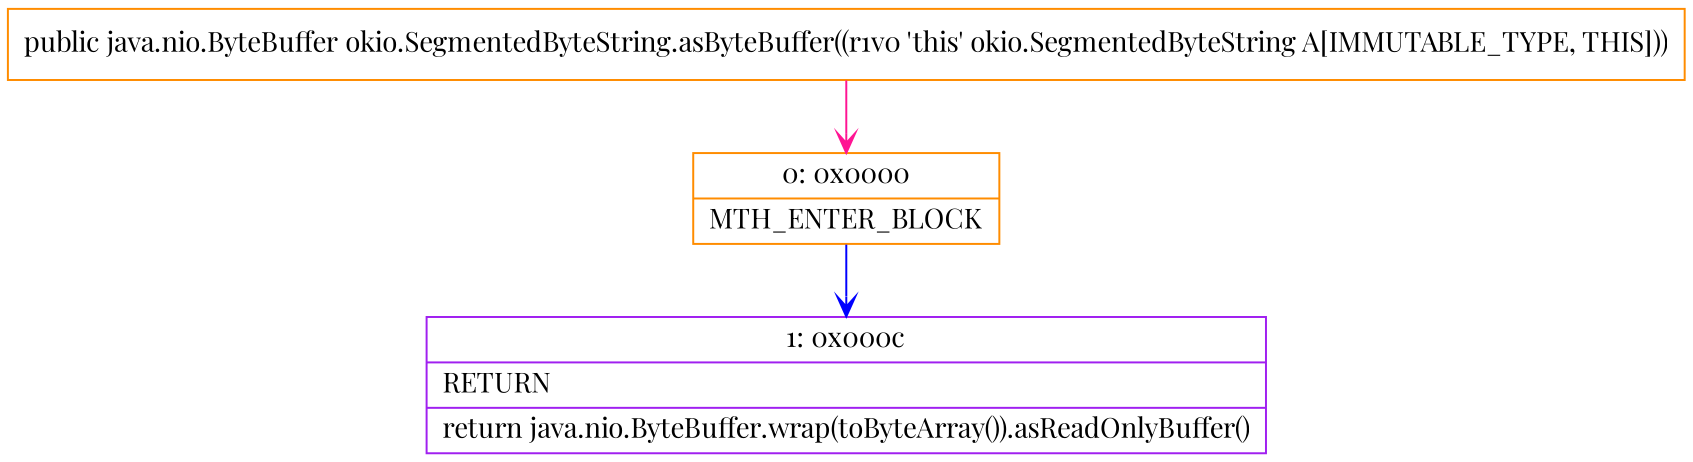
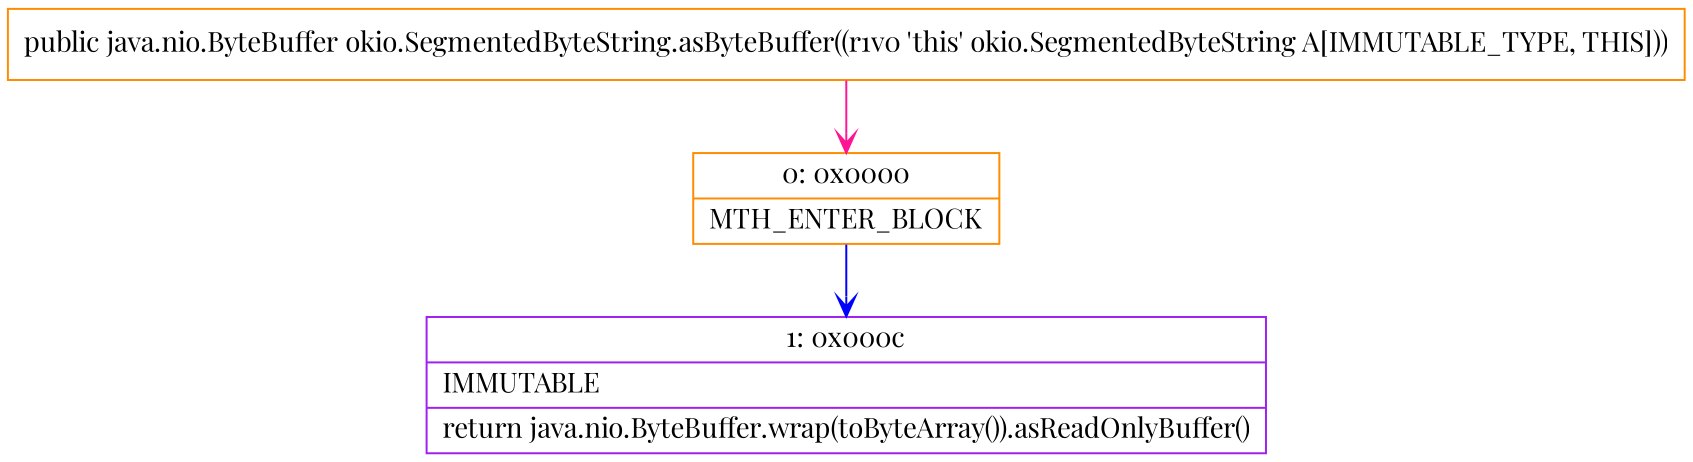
node "1: 0x000c": text "RETURN" -> "IMMUTABLE"
